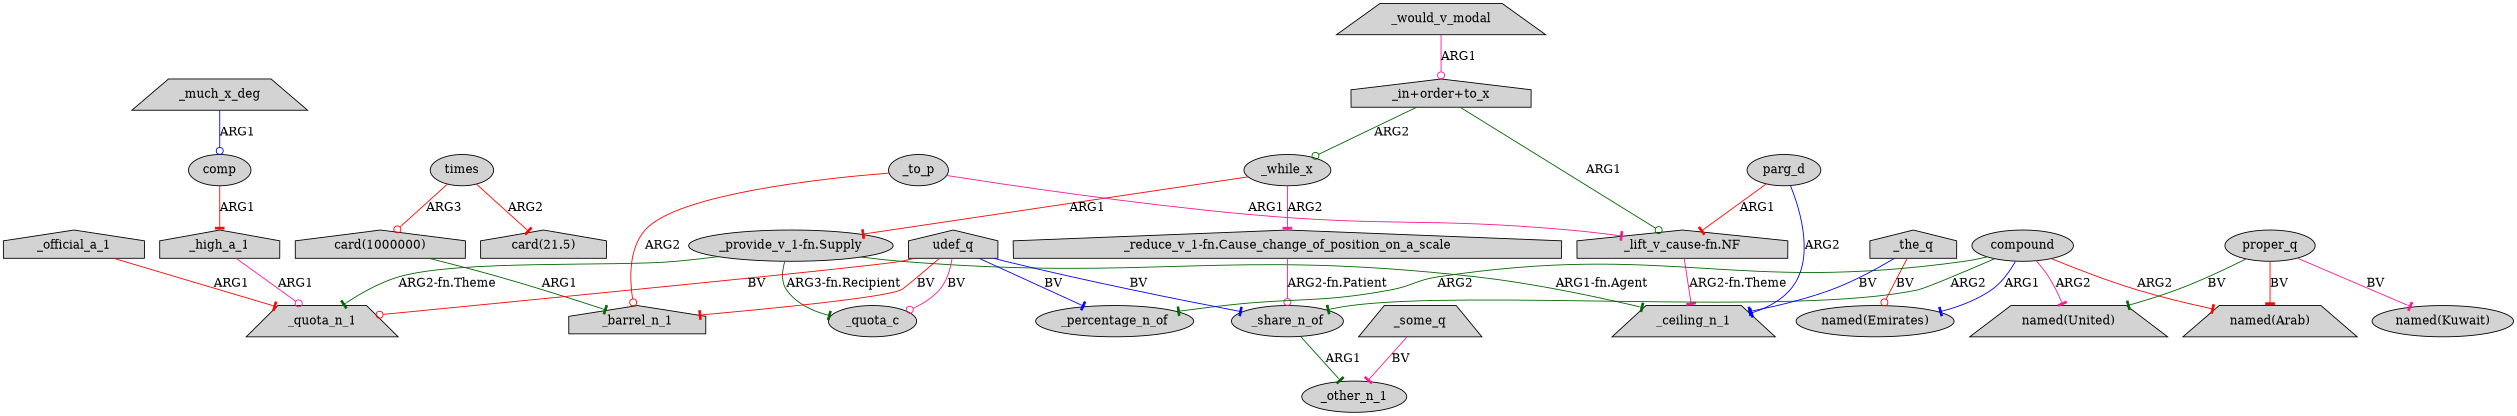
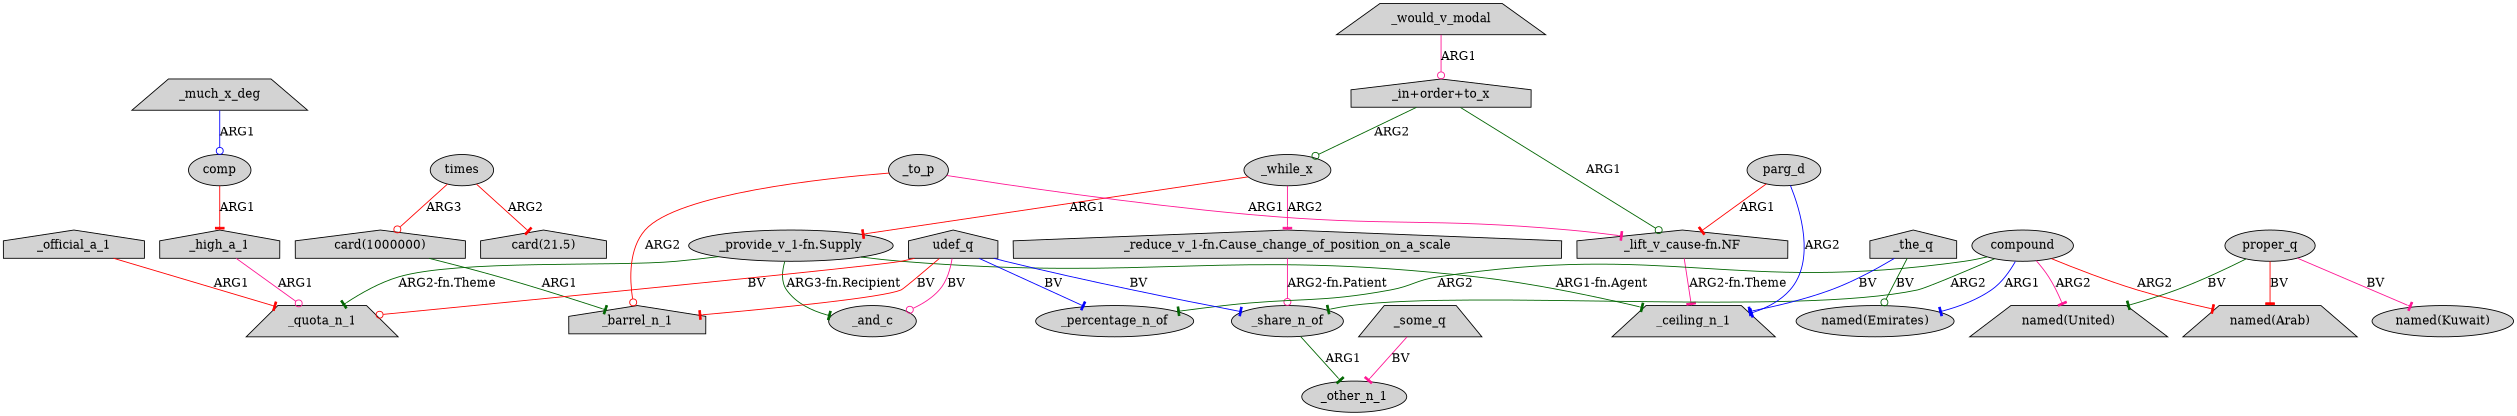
edge "_the_q" -> "named(Emirates)": color red -> darkgreen
node "_quota_c": label "_quota_c" -> "_and_c"
